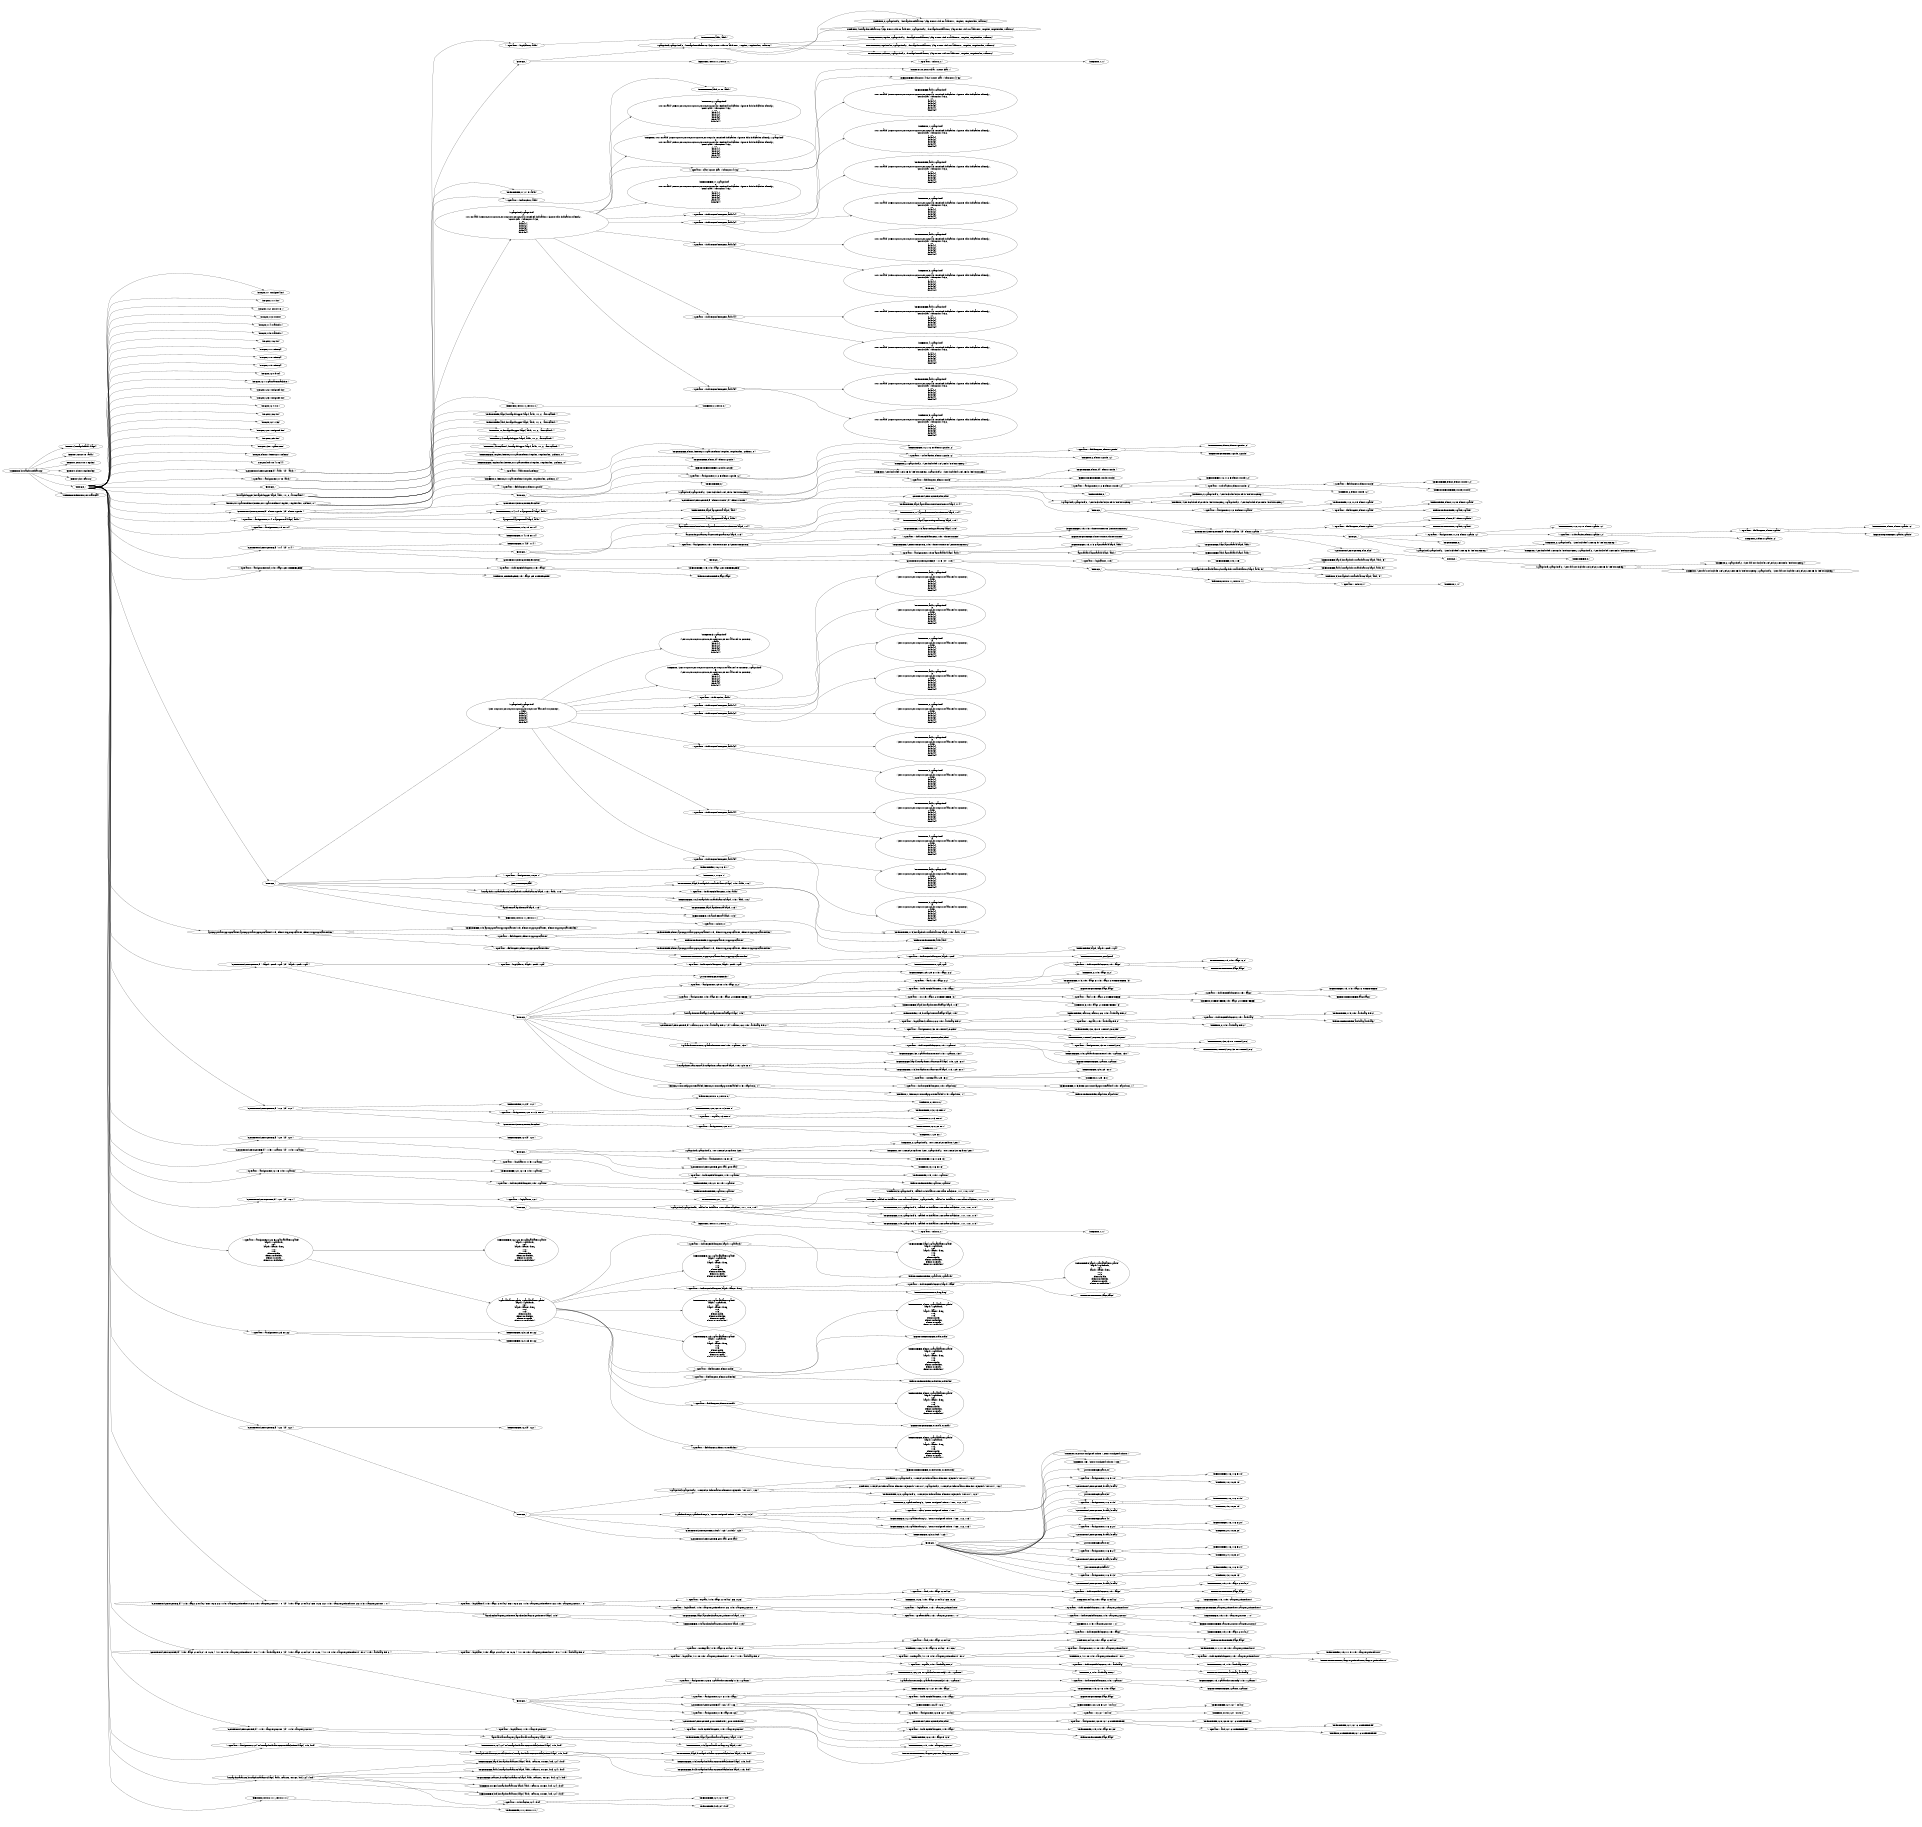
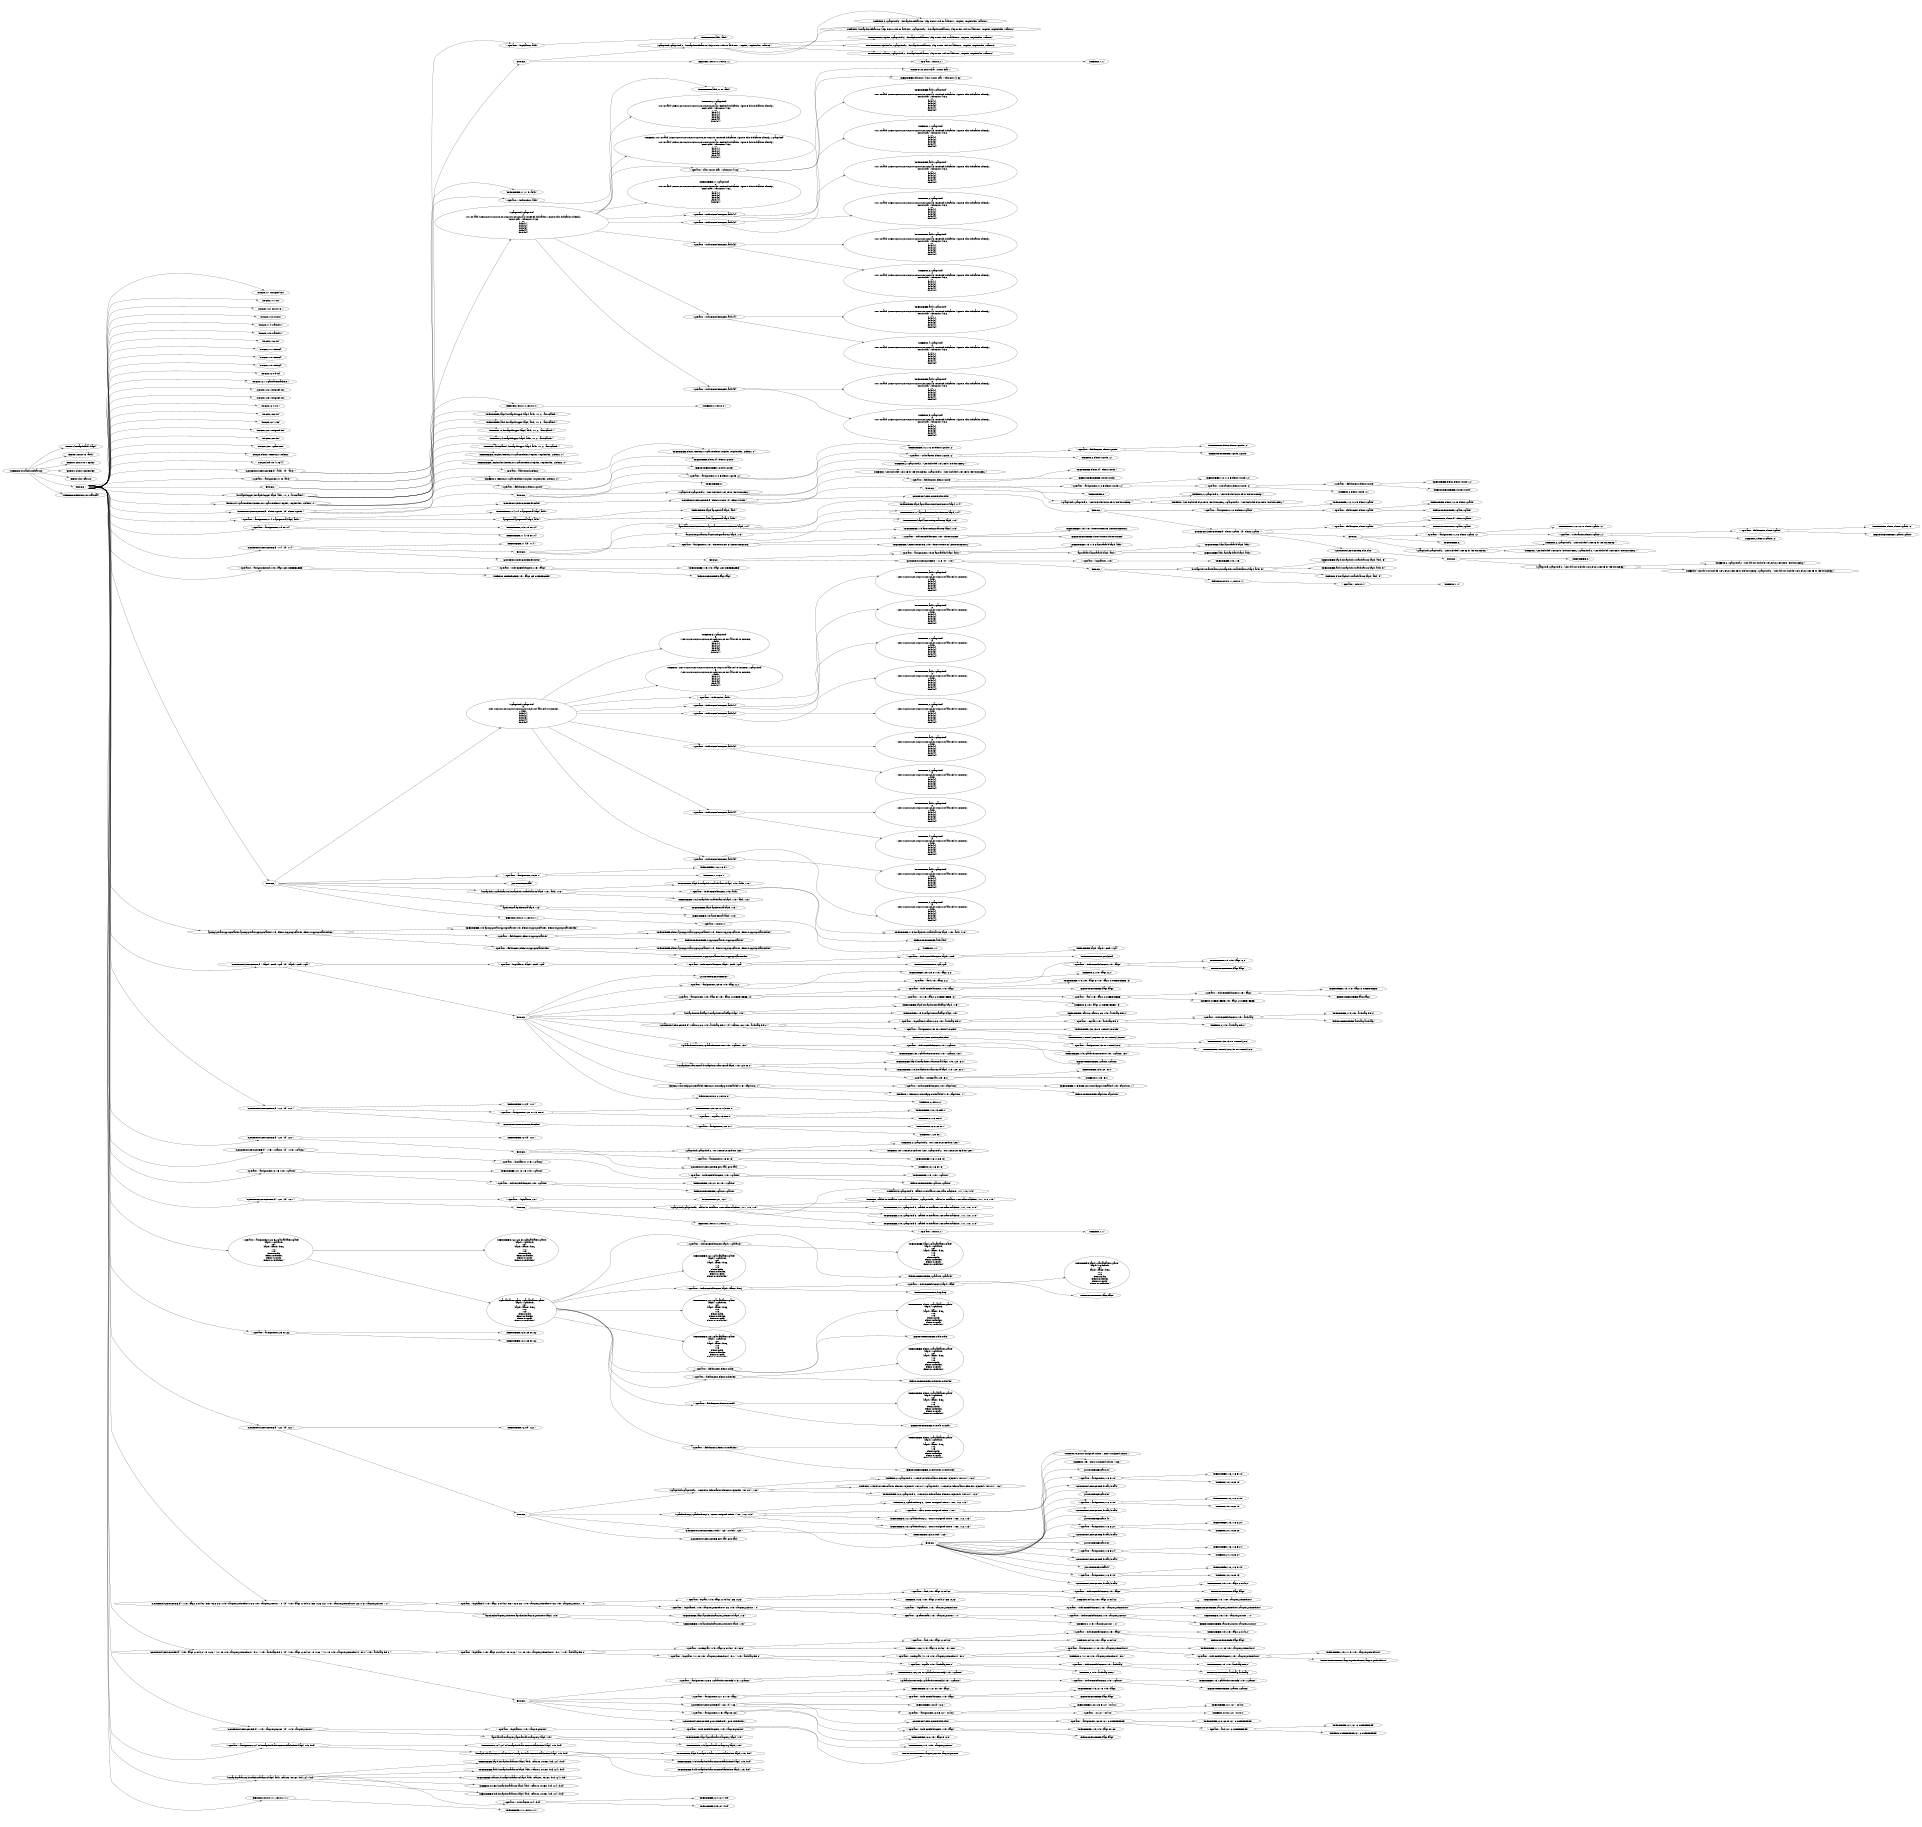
node "(IDENTIFIER,addr,ap_sta_add(hapd, addr))": label "(IDENTIFIER,addr,ap_sta_add(hapd, addr))" -> "(IDENTIFIER,addr,ap_hapd_add(hapd, addr))"
